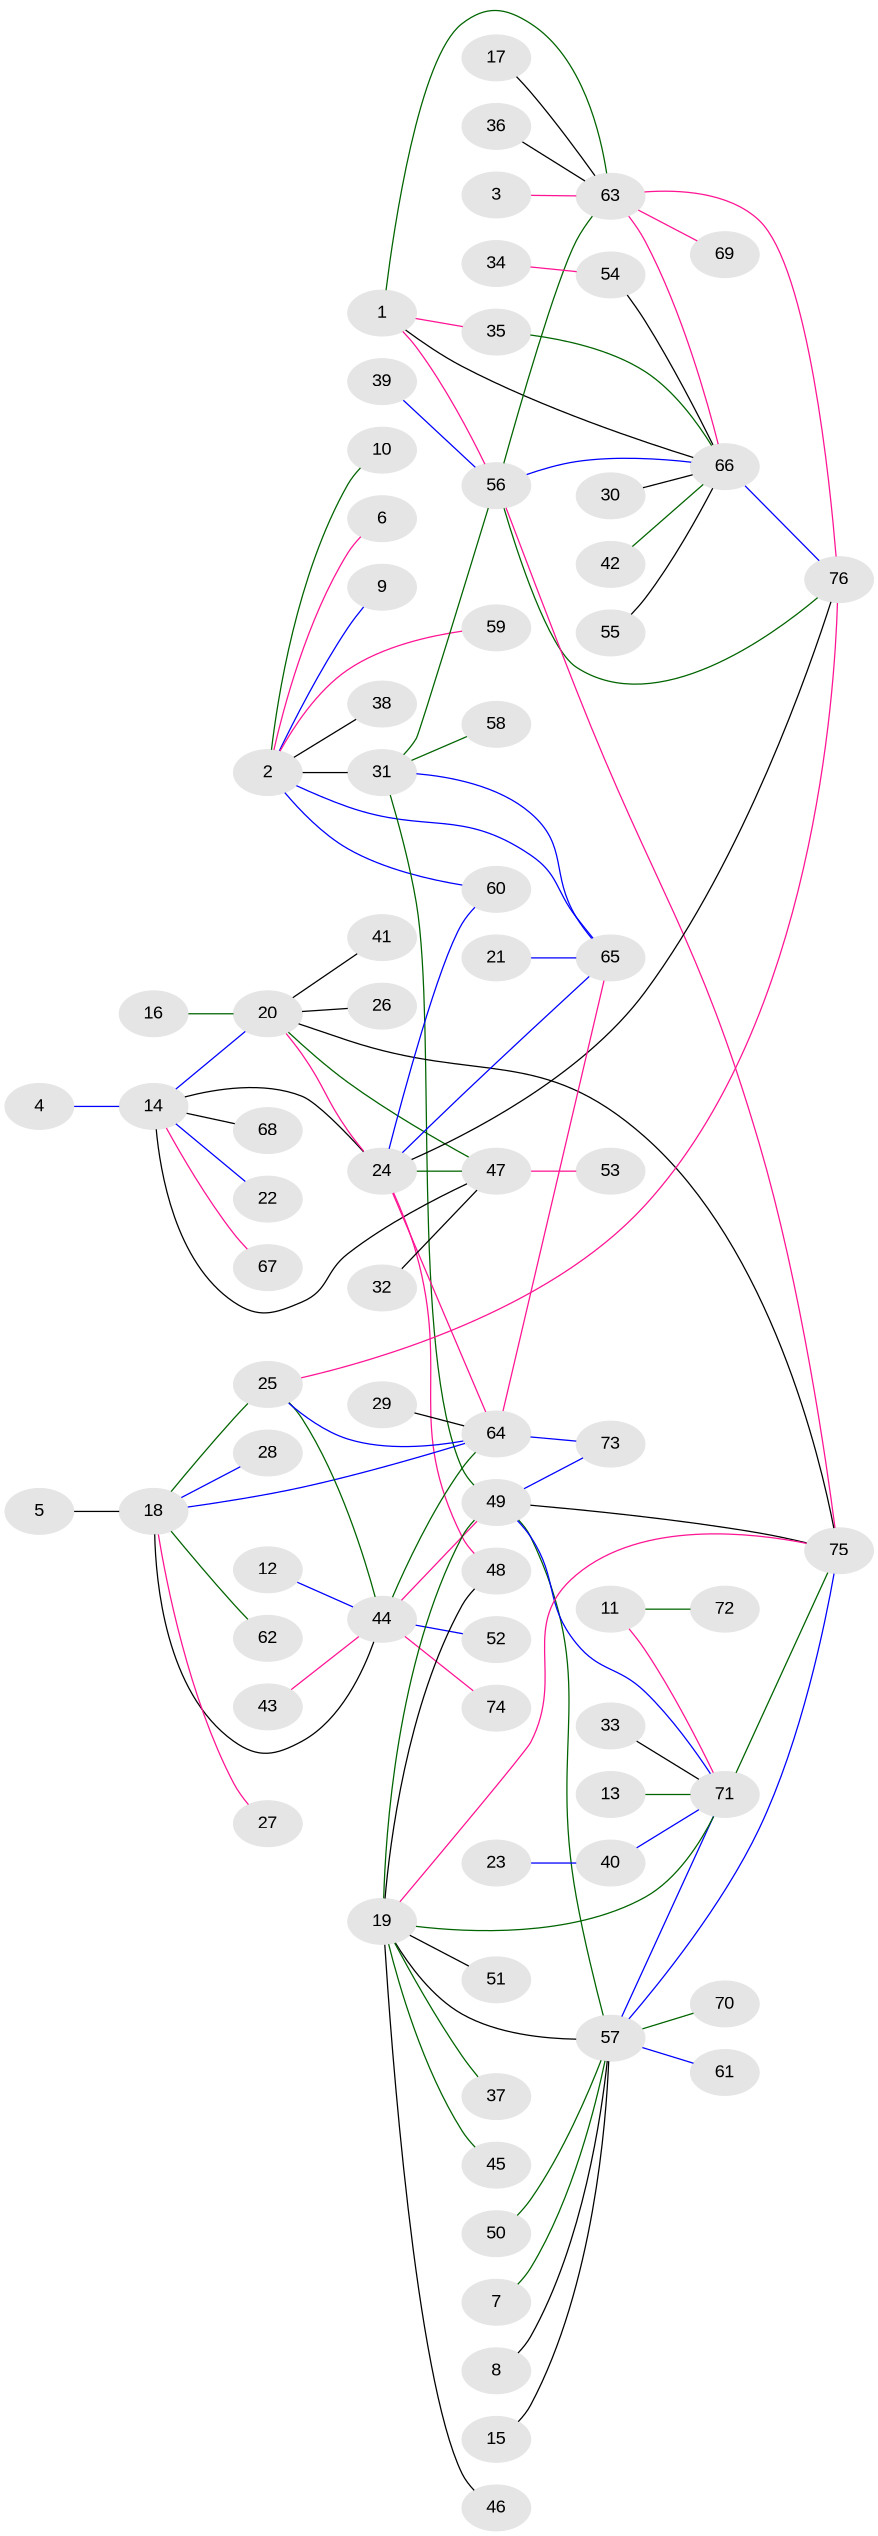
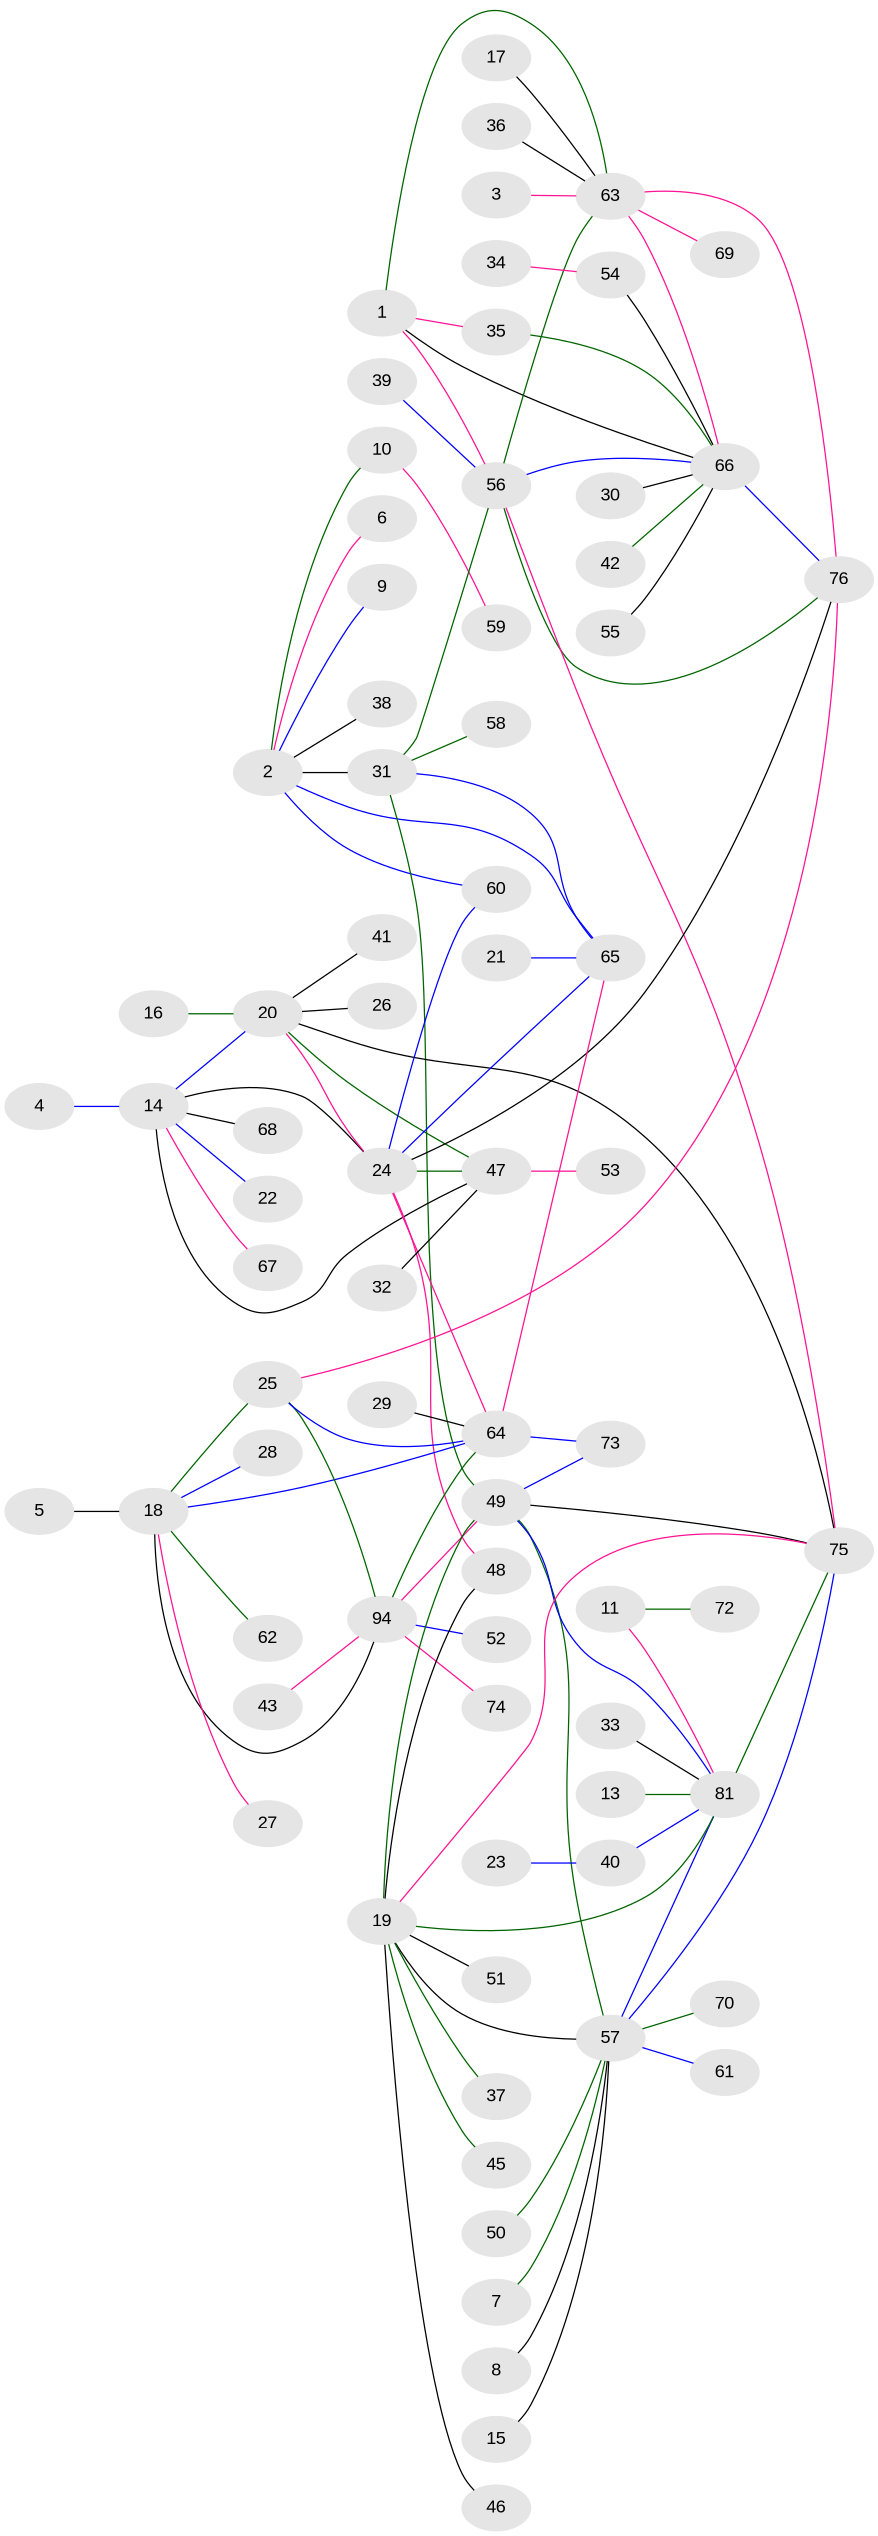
edge "59" -- "2": now "59" -- "10"
node "12": removed
node "44": label "44" -> "94"
node "71": label "71" -> "81"
